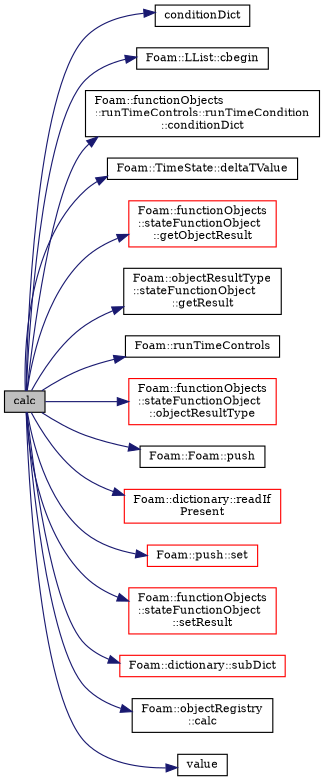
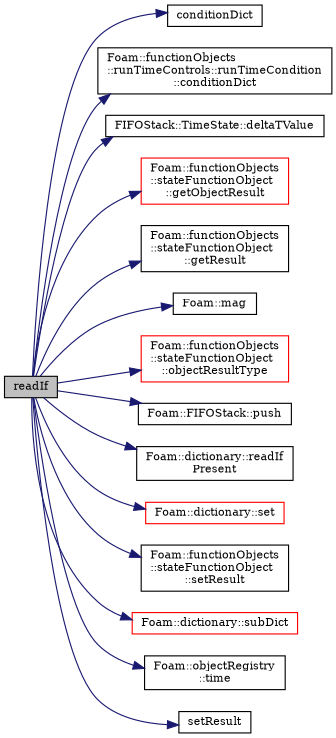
node "Foam::LList::cbegin": removed
node "Foam::TimeState::deltaTValue": label "Foam::TimeState::deltaTValue" -> "FIFOStack::TimeState::deltaTValue"
node "Foam::objectResultType ::stateFunctionObject ::getResult": label "Foam::objectResultType ::stateFunctionObject ::getResult" -> "Foam::functionObjects ::stateFunctionObject ::getResult"
node "Foam::runTimeControls": label "Foam::runTimeControls" -> "Foam::mag"
node "calc": label "calc" -> "readIf"
node "Foam::Foam::push": label "Foam::Foam::push" -> "Foam::FIFOStack::push"
node "Foam::dictionary::readIf Present": color red -> black
node "Foam::push::set": label "Foam::push::set" -> "Foam::dictionary::set"
node "Foam::functionObjects ::stateFunctionObject ::setResult": color red -> black
node "Foam::objectRegistry ::calc": label "Foam::objectRegistry ::calc" -> "Foam::objectRegistry ::time"
node "value": label "value" -> "setResult"
